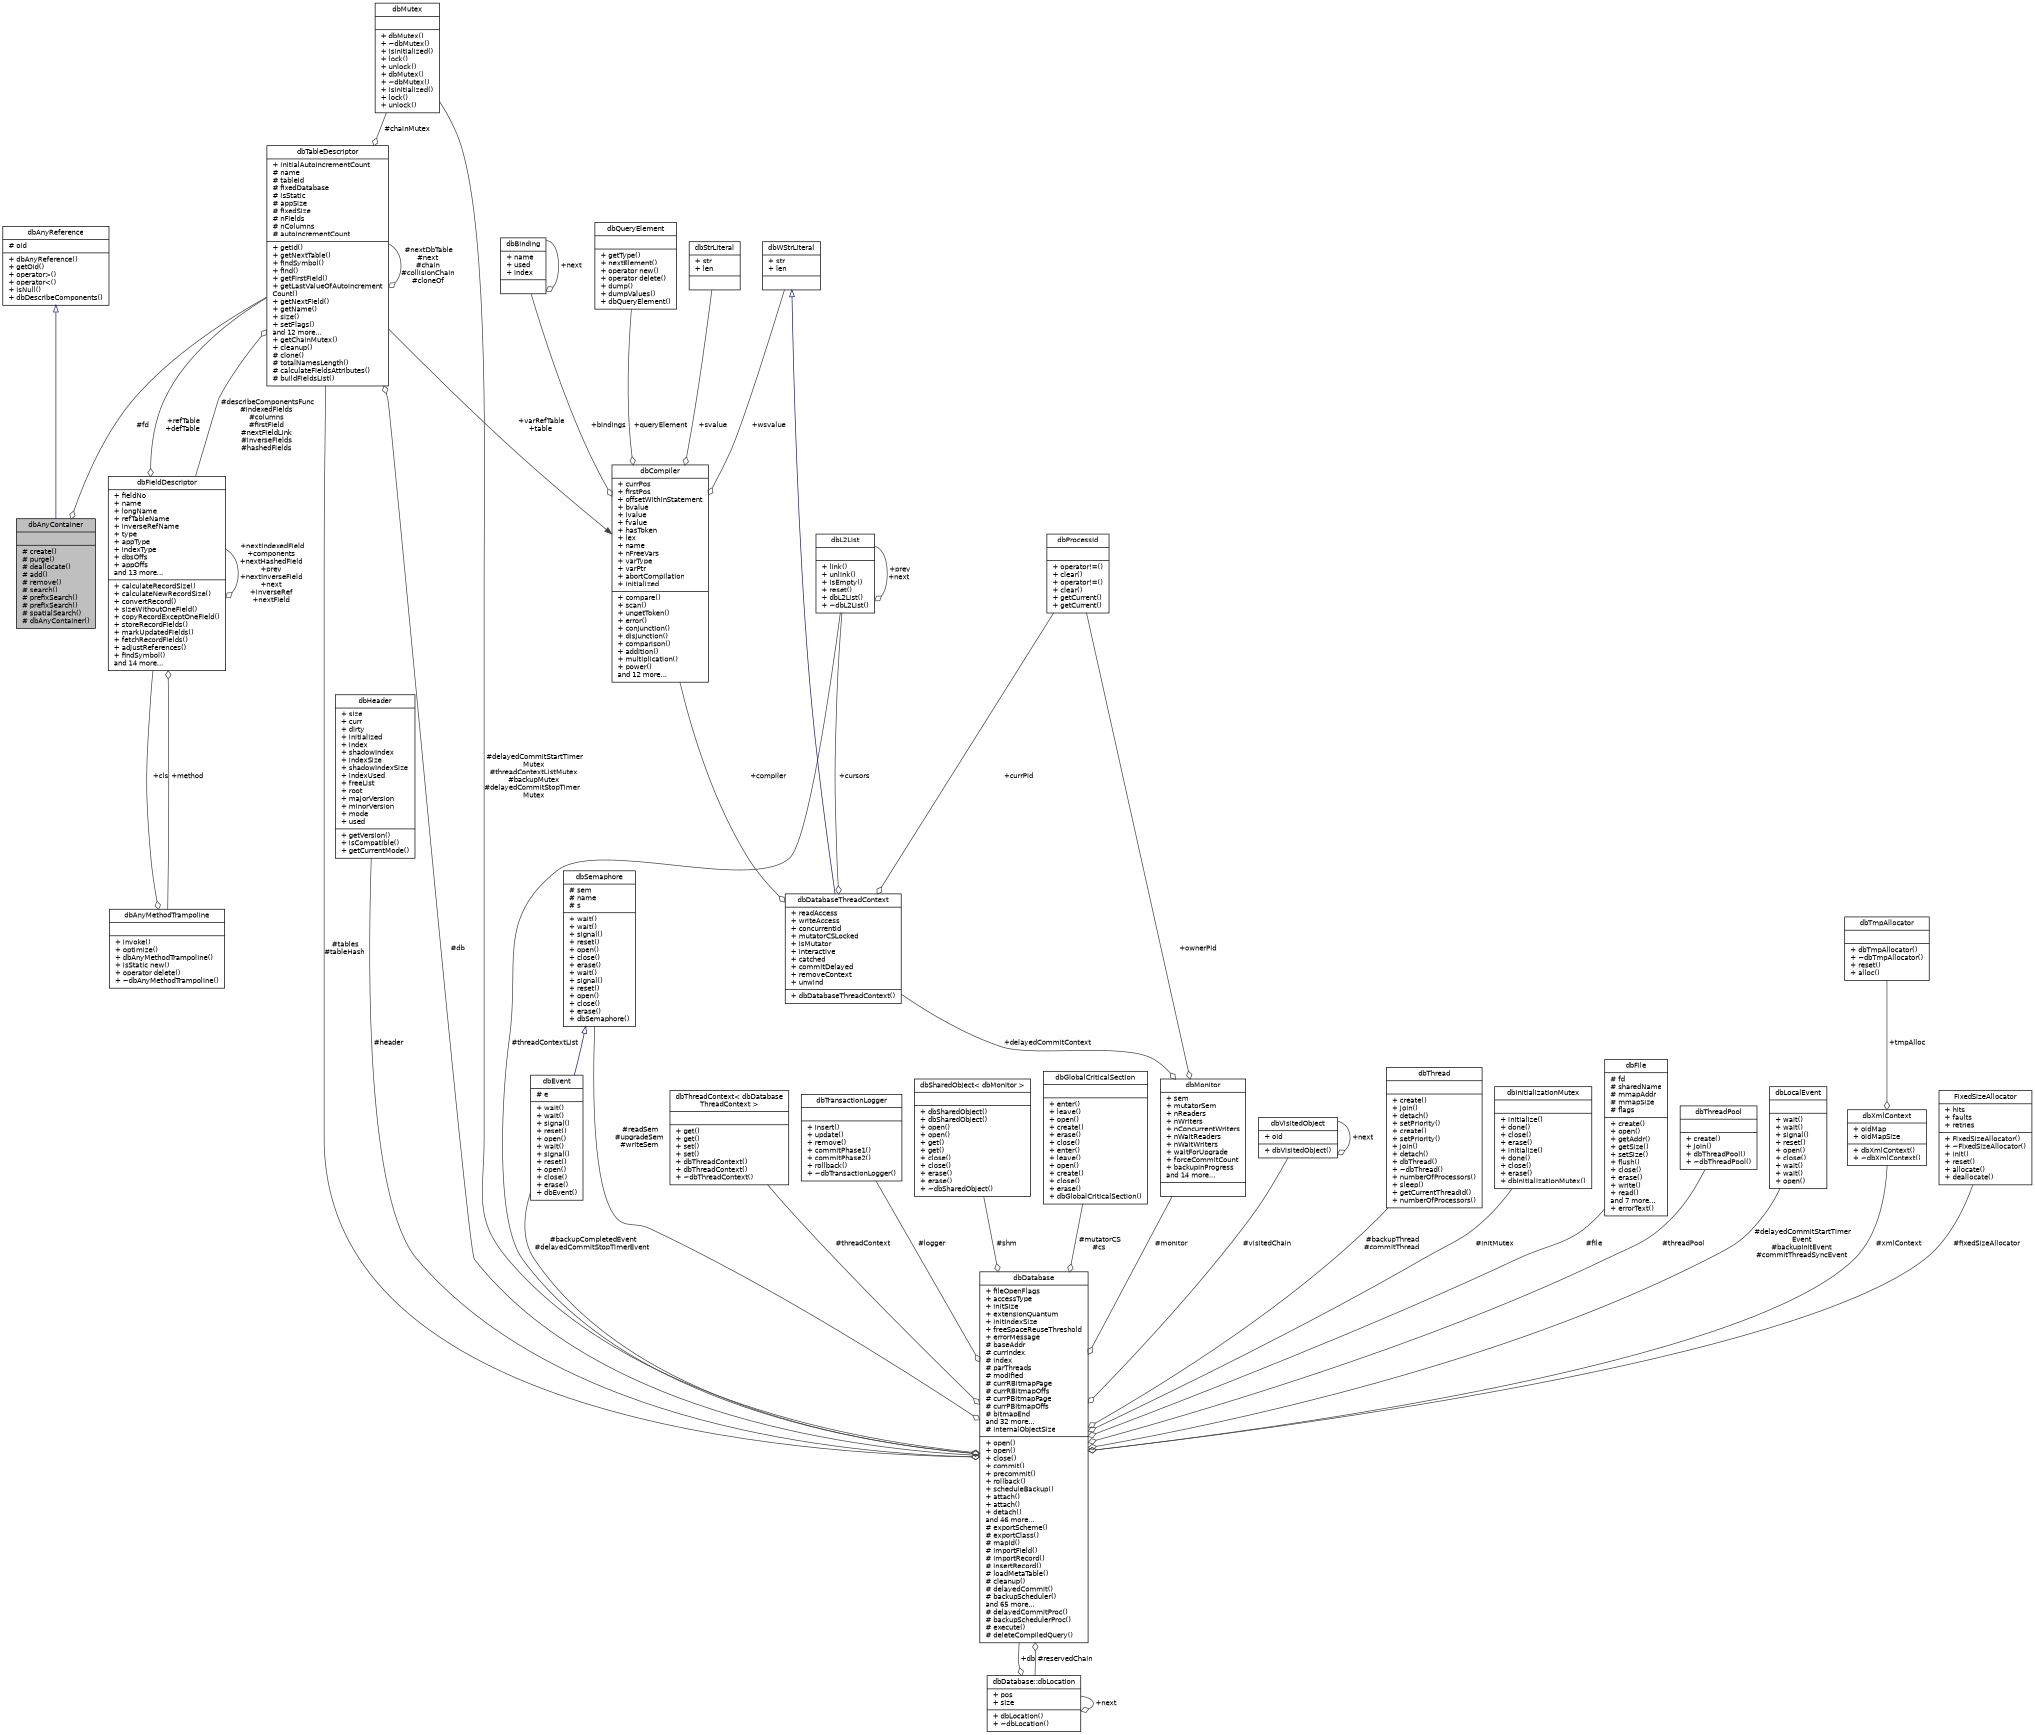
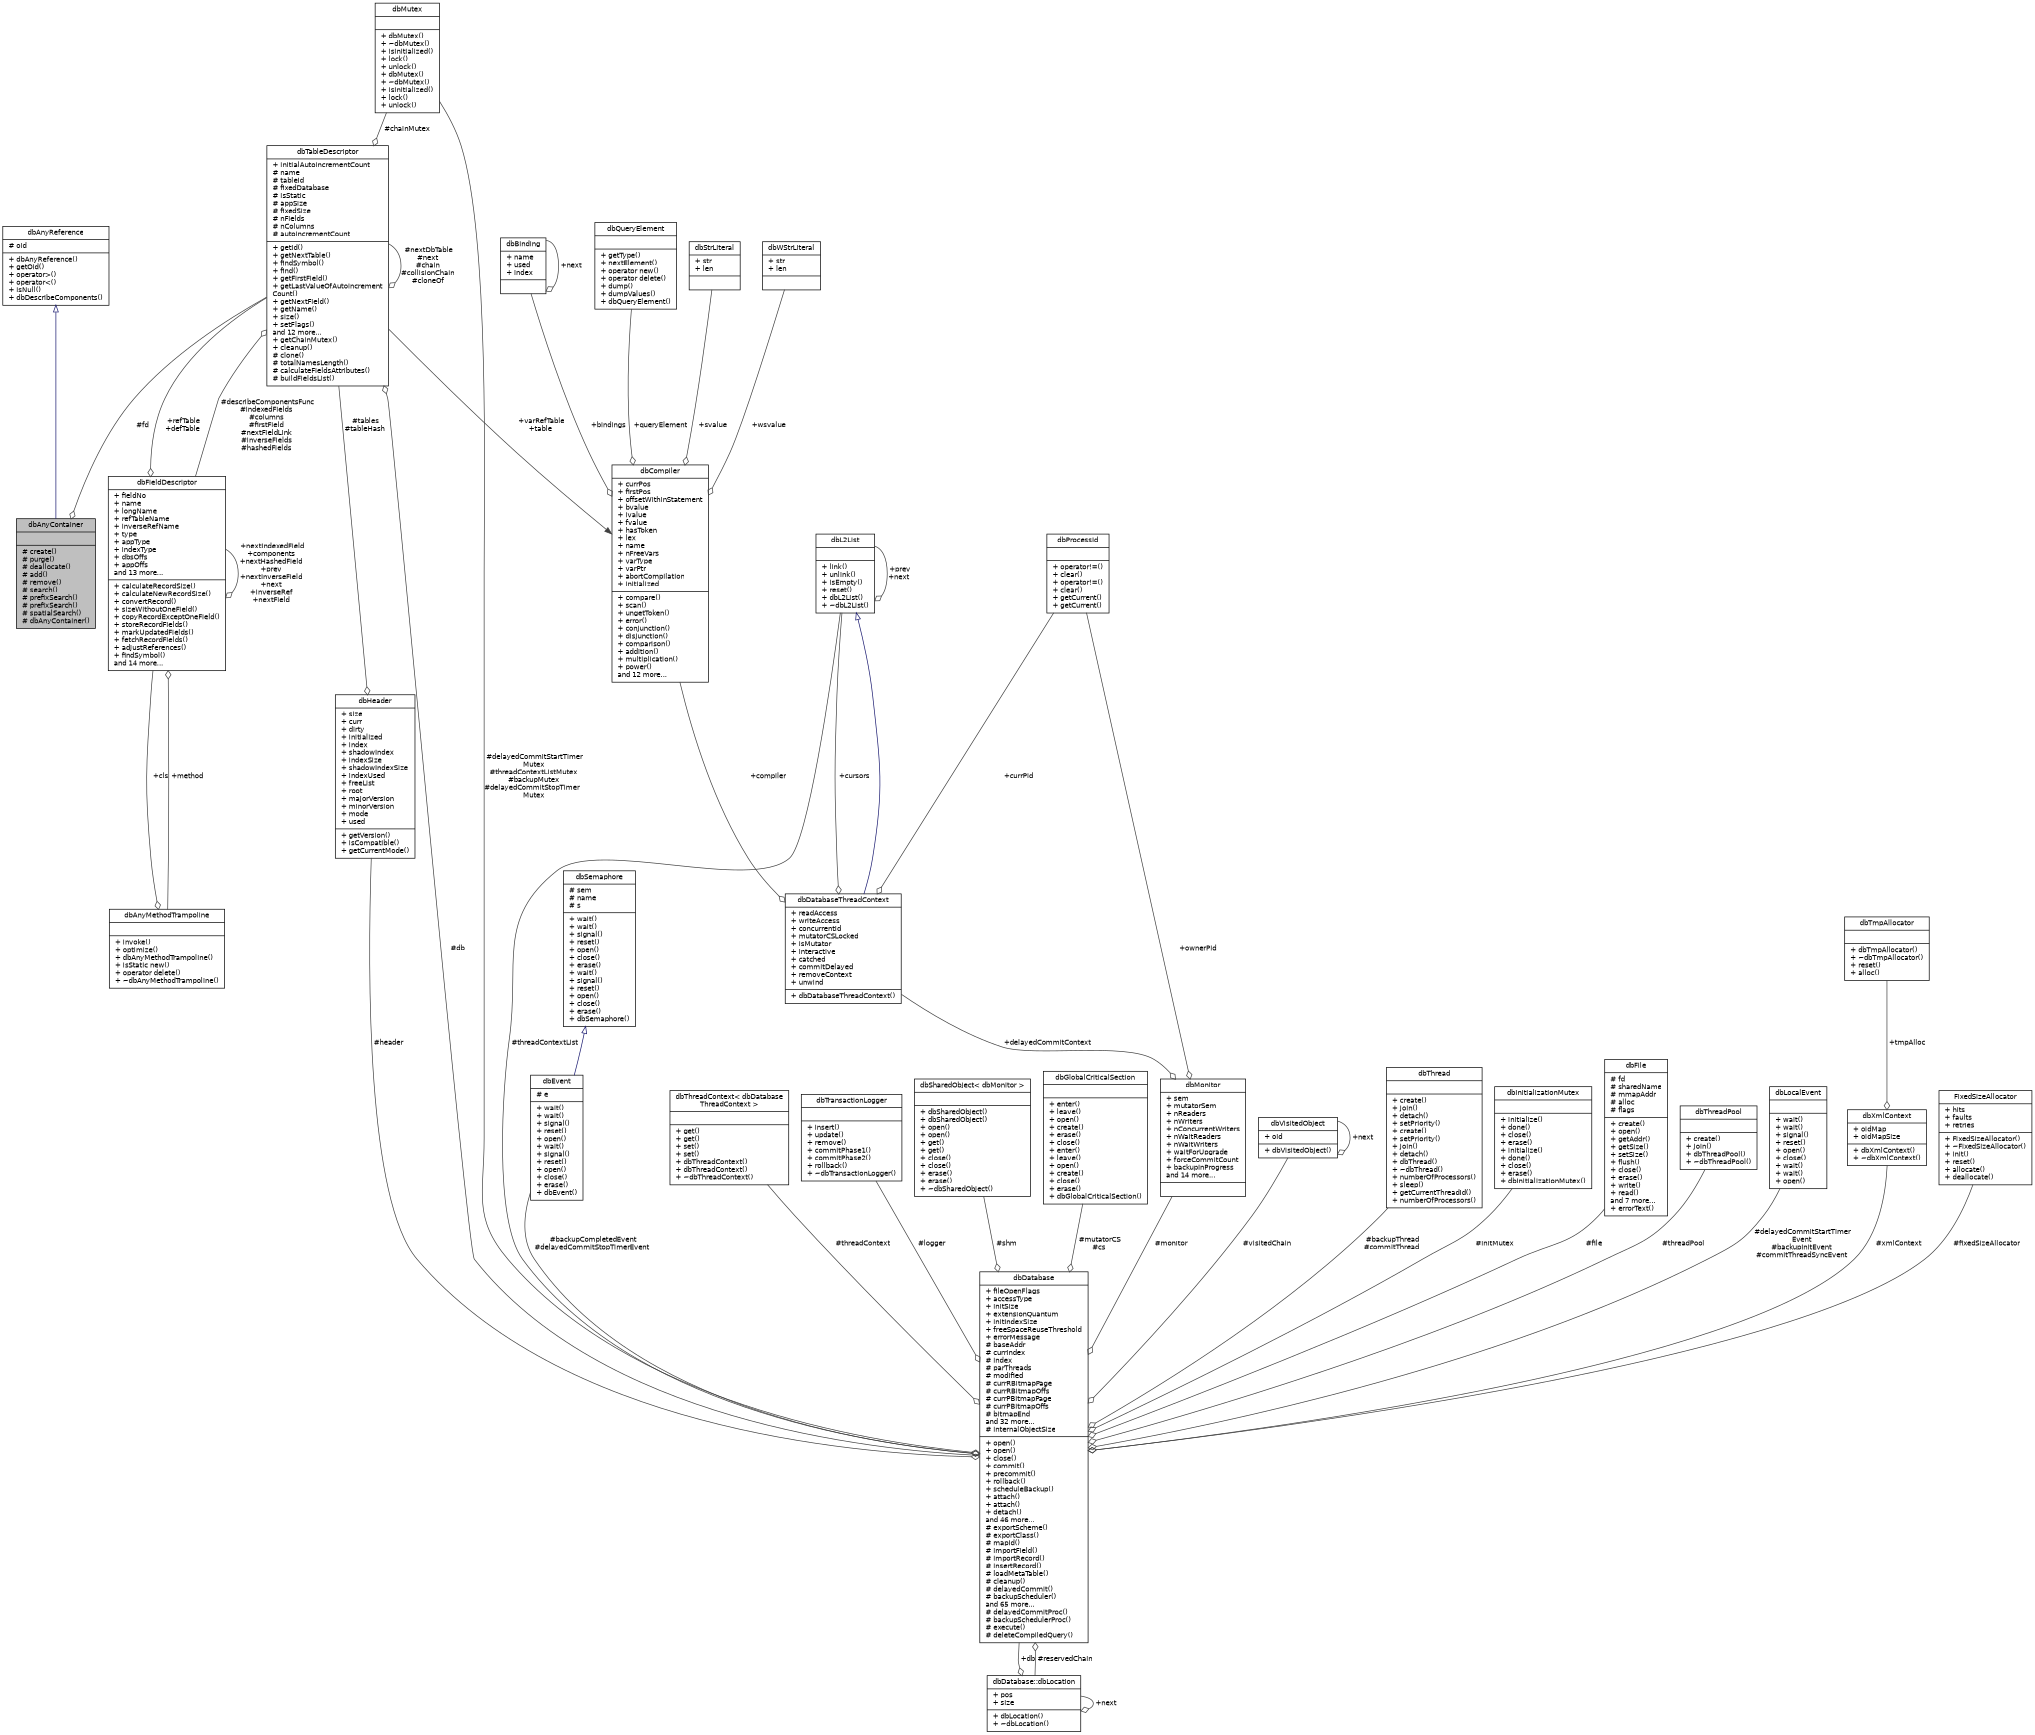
edge "dbDatabaseThreadContext" -> "dbWStrLiteral": now "dbDatabaseThreadContext" -> "dbL2List"
node "dbFile": text "# mmapSize" -> "# alloc"
edge "dbTableDescriptor" -> "dbDatabase": now "dbTableDescriptor" -> "dbHeader"
edge "dbSemaphore" -> "dbDatabase": removed, label "#readSem #upgradeSem #writeSem"
